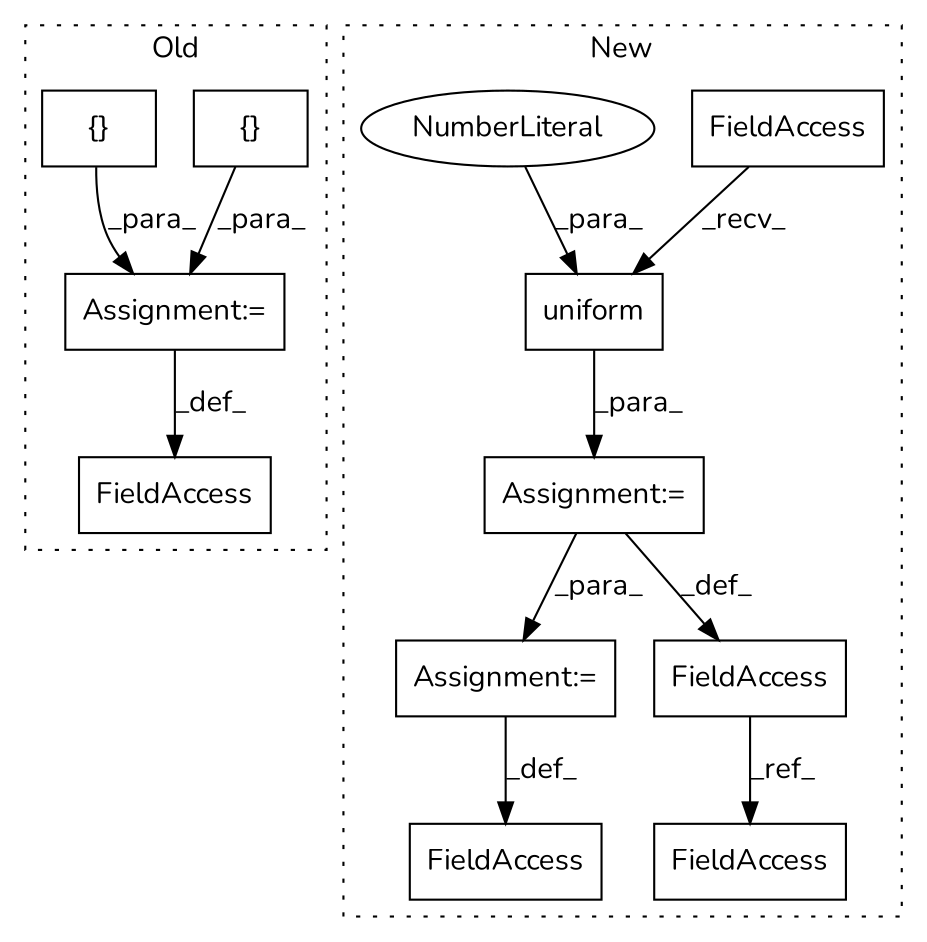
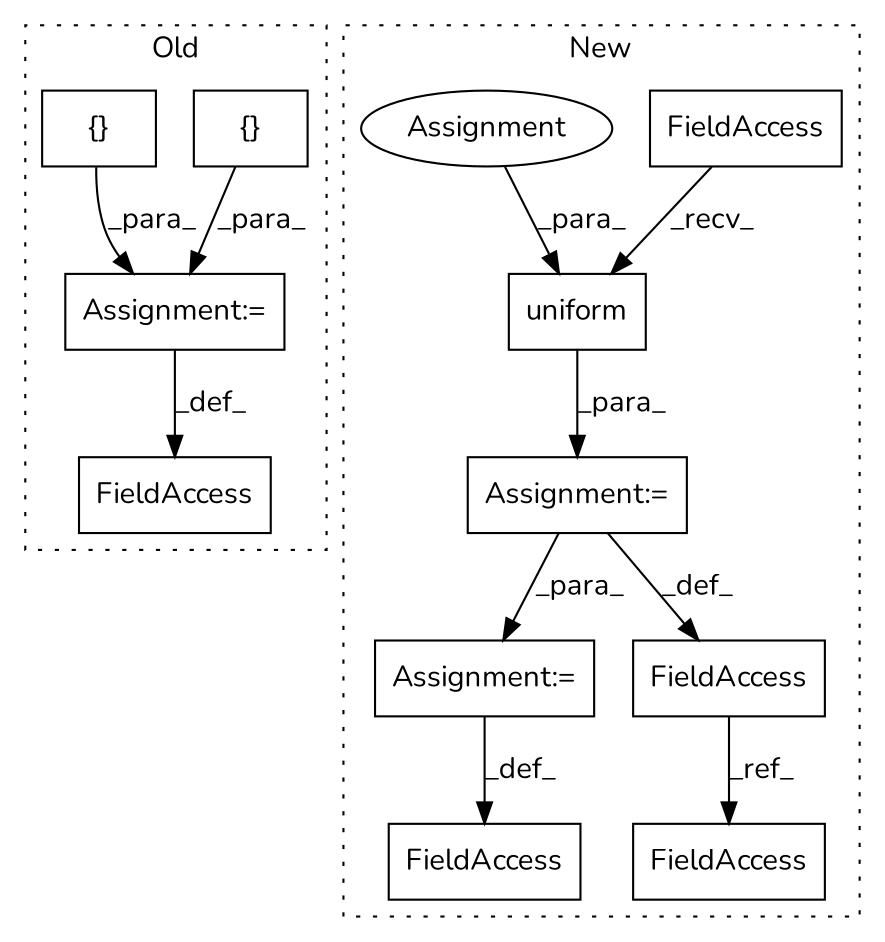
node "NumberLiteral": label "NumberLiteral" -> "Assignment"
